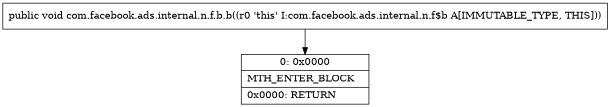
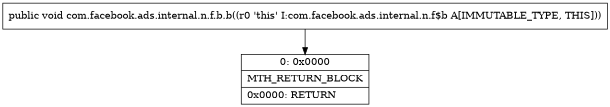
node "0: 0x0000": text "MTH_ENTER_BLOCK" -> "MTH_RETURN_BLOCK"
